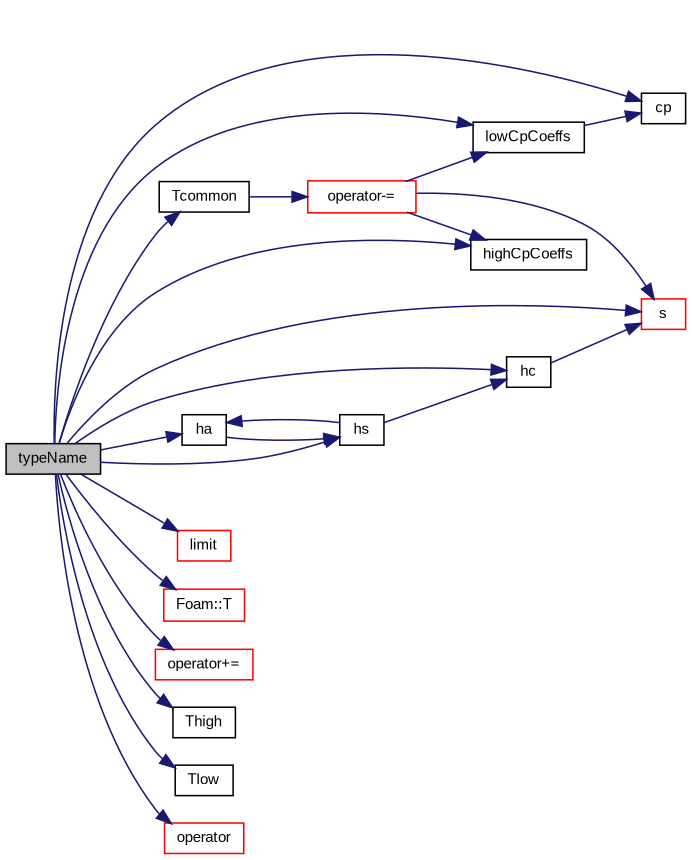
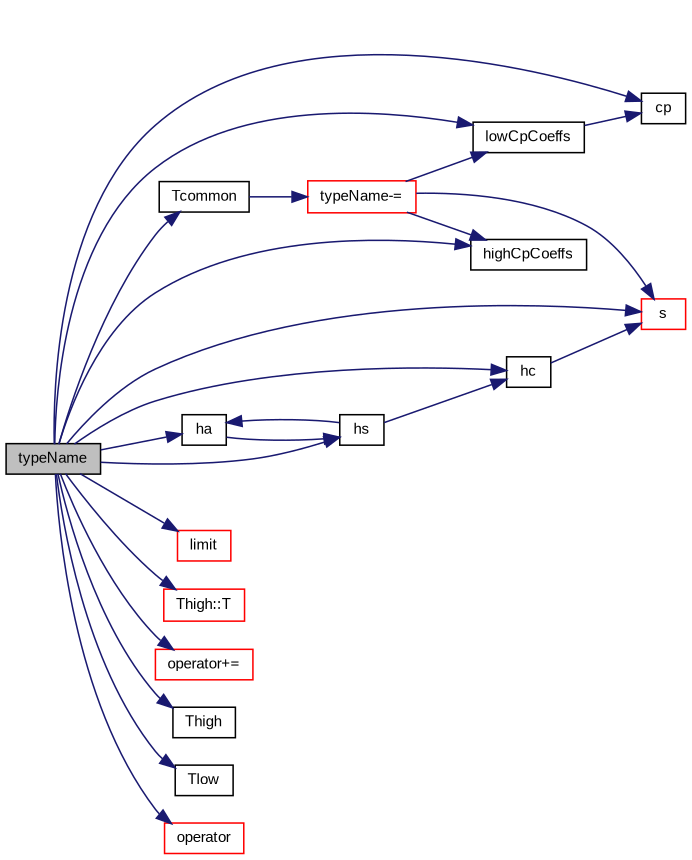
node "operator-=": label "operator-=" -> "typeName-="
node "Foam::T": label "Foam::T" -> "Thigh::T"
